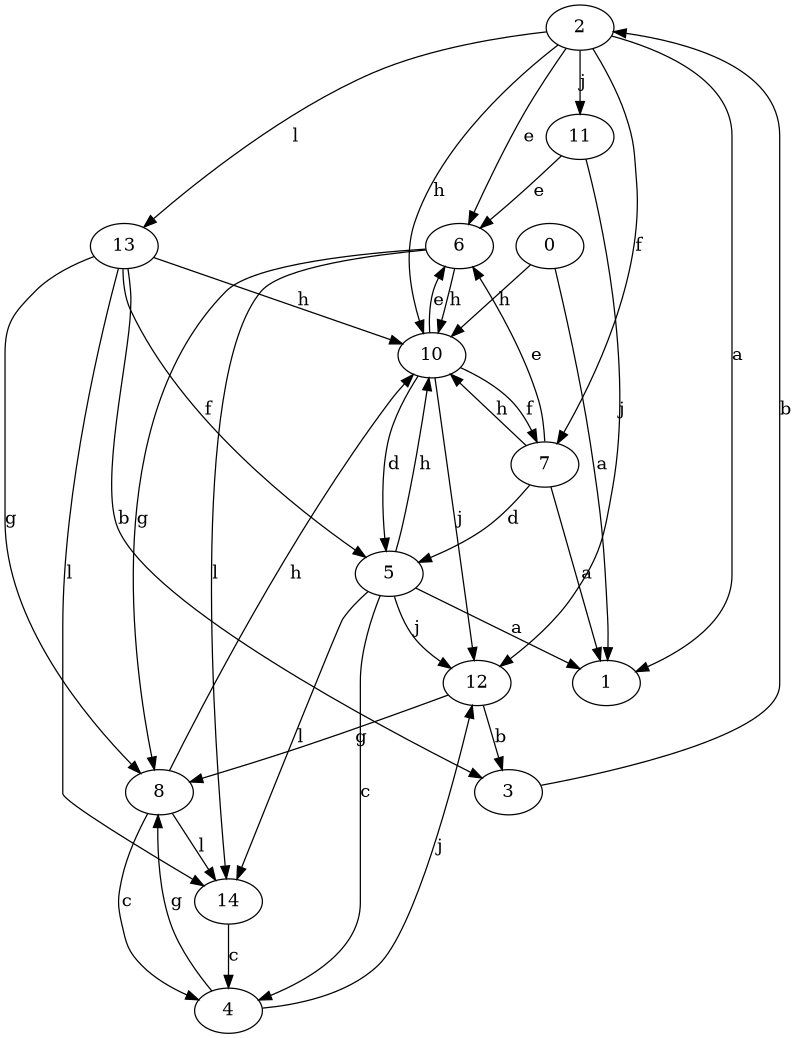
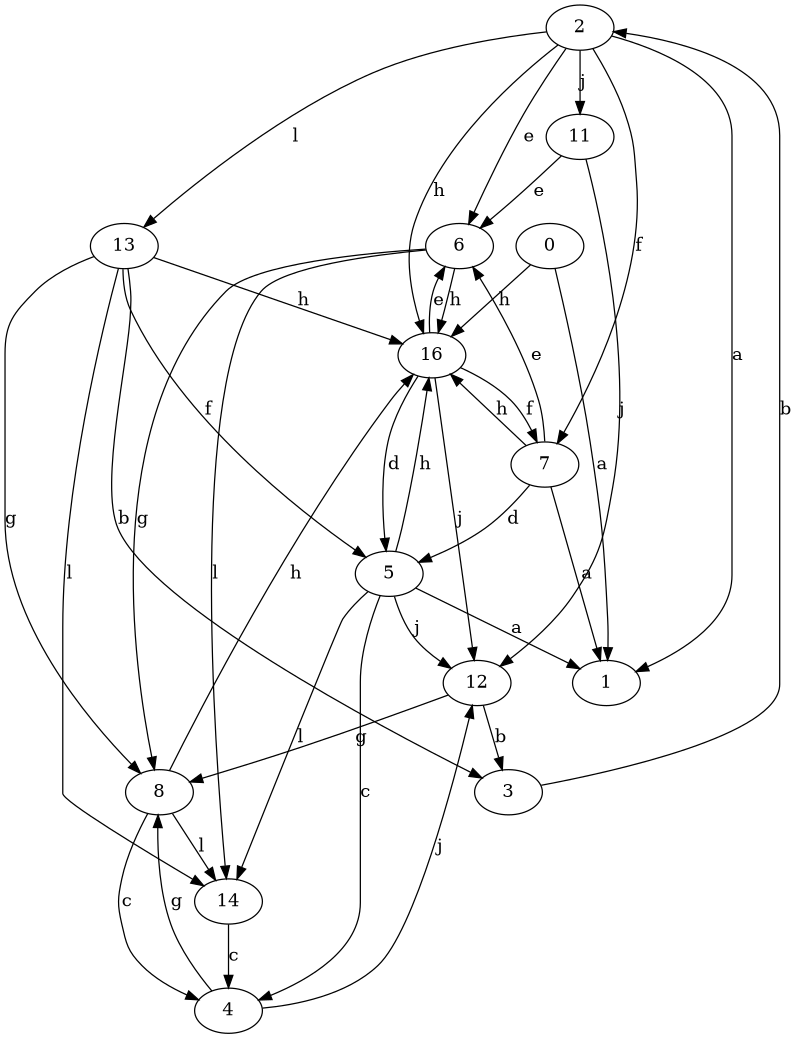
node "10": label "10" -> "16"
